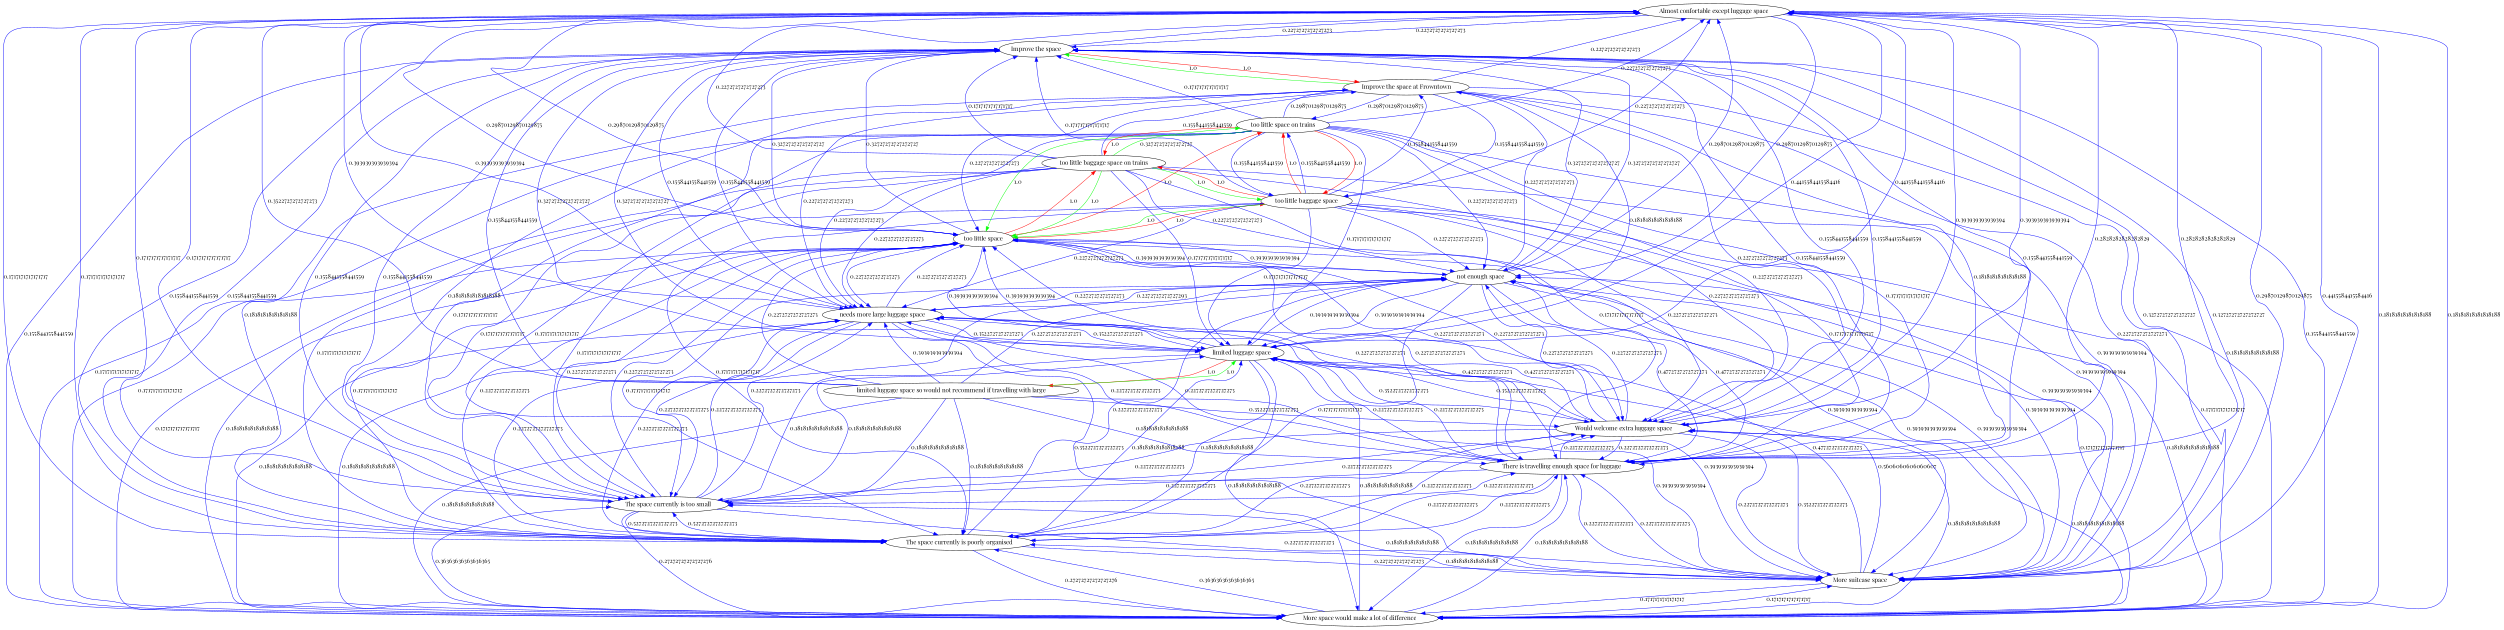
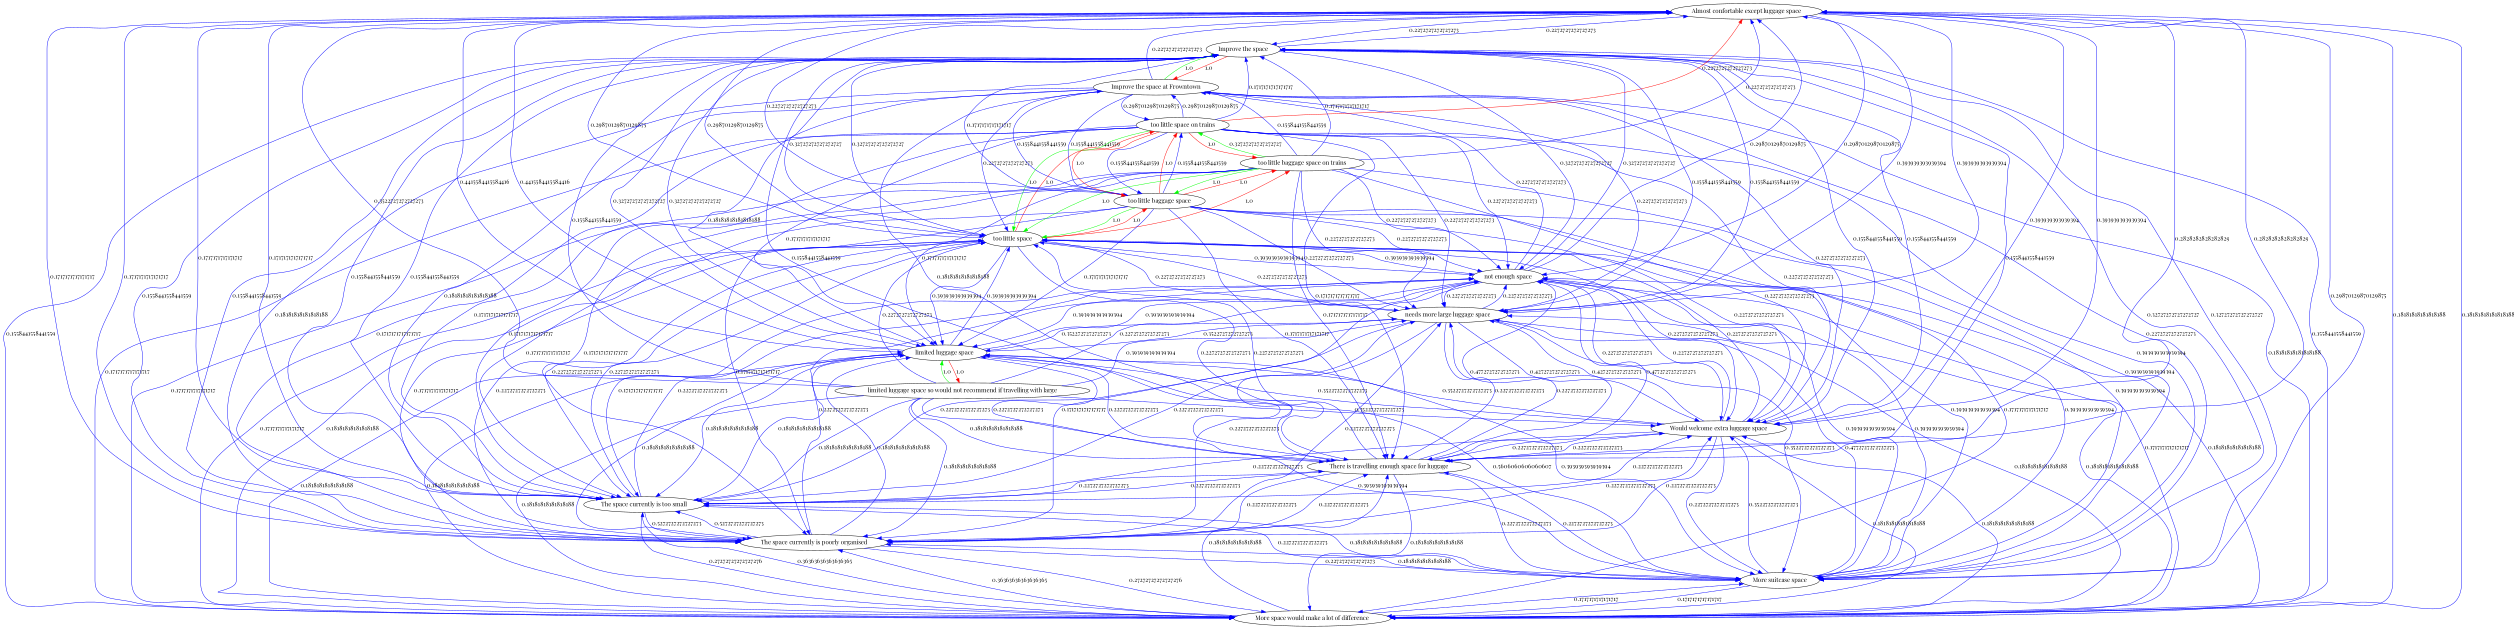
edge "too little space on trains" -> "Almost confortable except luggage space": color blue -> red
edge "More suitcase space" -> "Almost confortable except luggage space": removed, label "0.4415584415584416"
edge "needs more large luggage space" -> "not enough space": label "0.2272727272727293" -> "0.2272727272727273"
